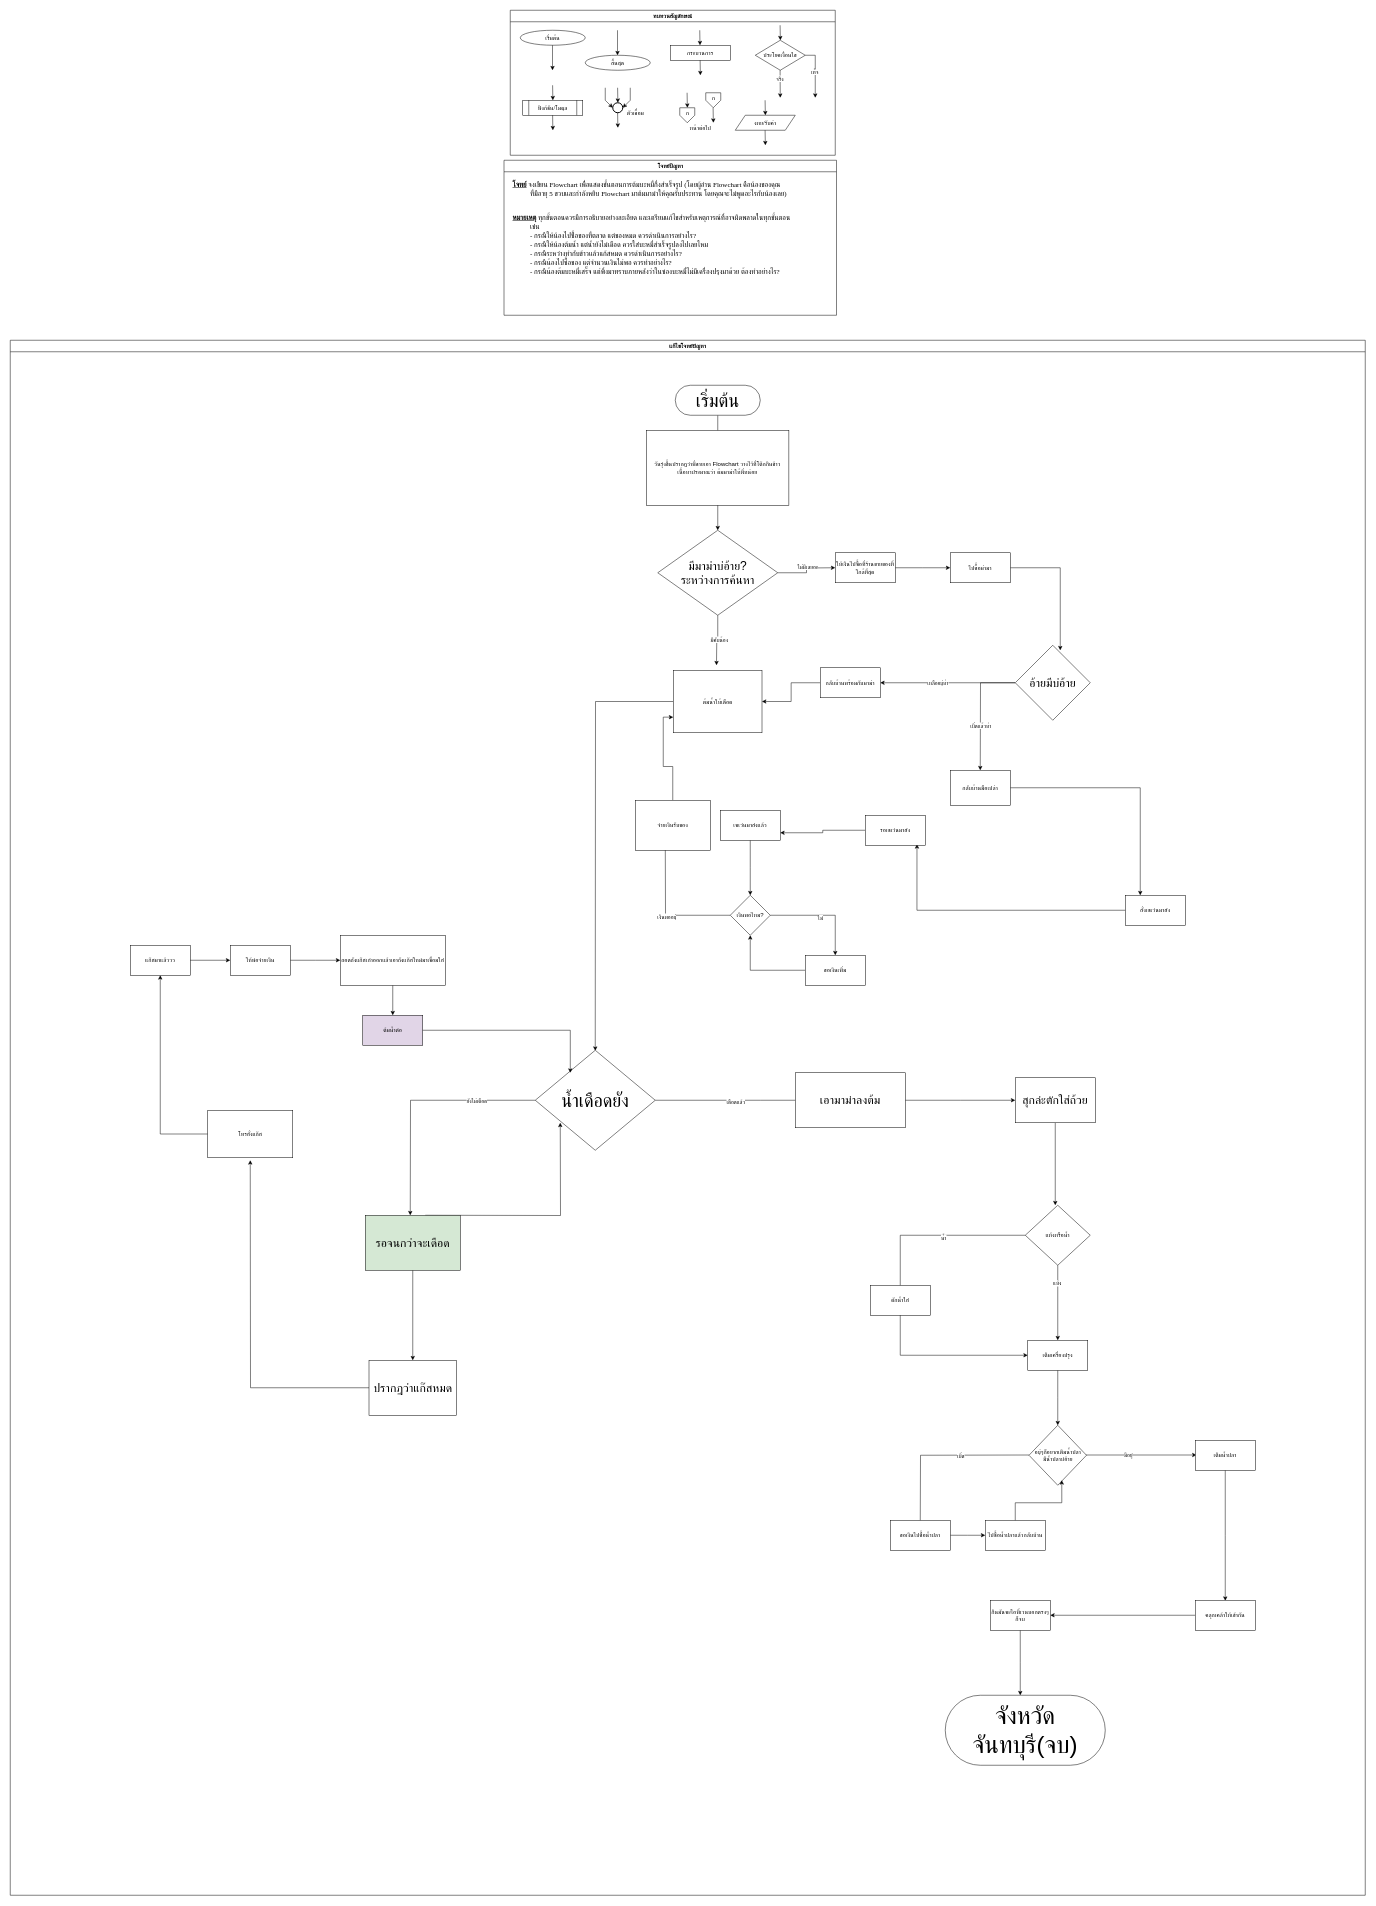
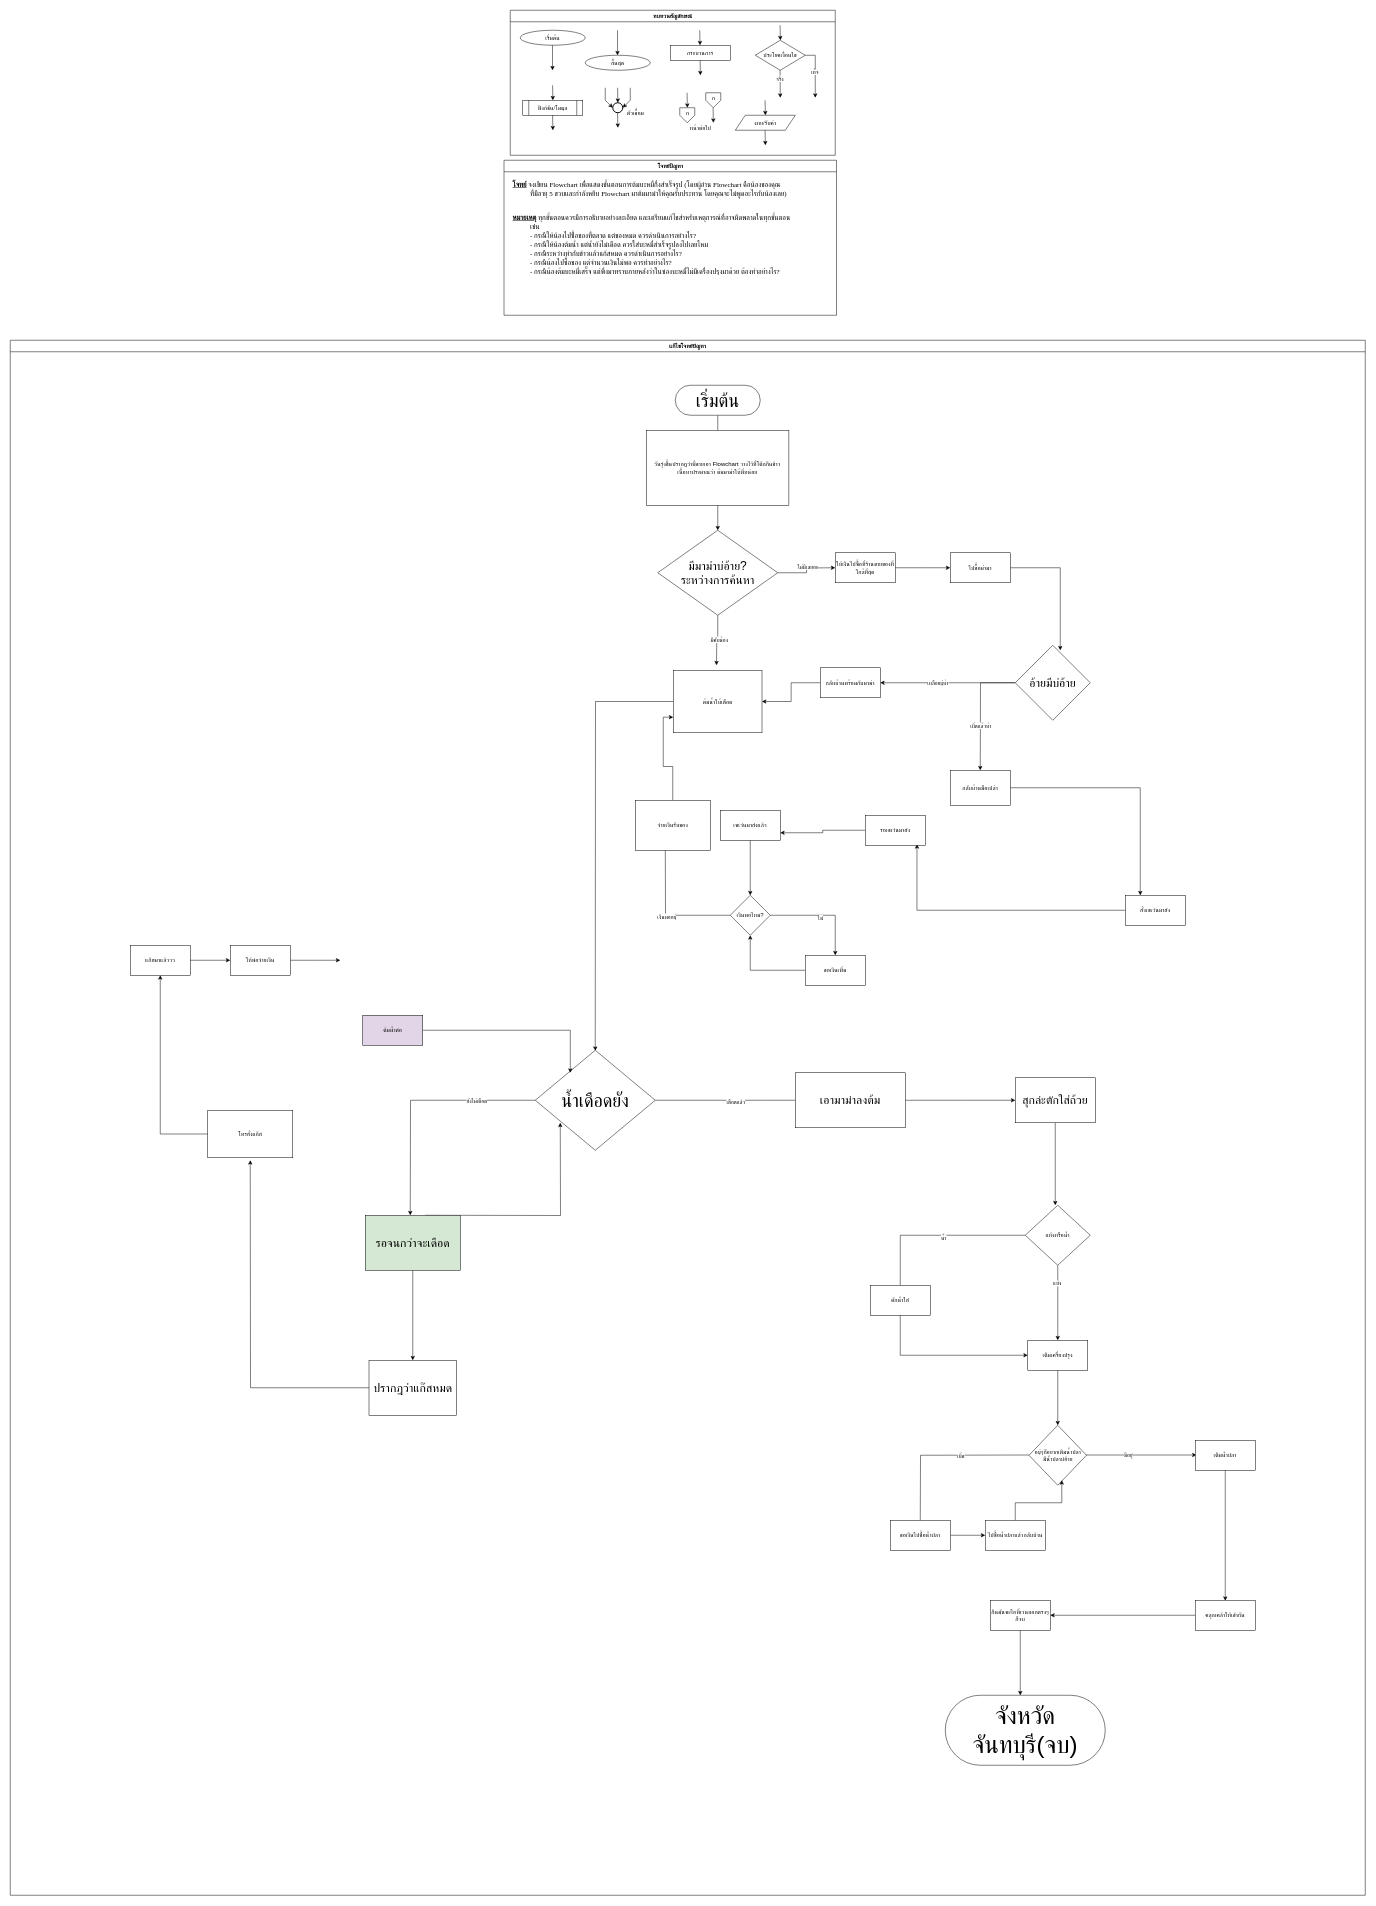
node "ถอดถังแก๊สเก่าออกแล้าเอาถังแก๊สใหม๋มาเชื่อมใส่": removed
edge "ถอดถังแก๊สเก่าออกแล้าเอาถังแก๊สใหม๋มาเชื่อมใส่" -> "ต้มน้ำต่อ": removed
